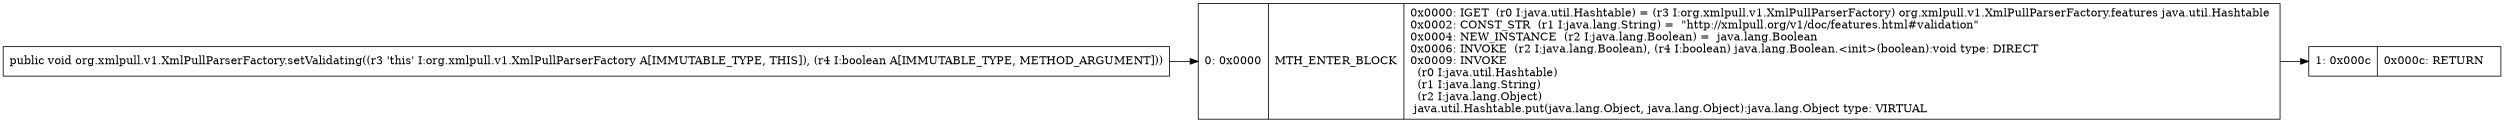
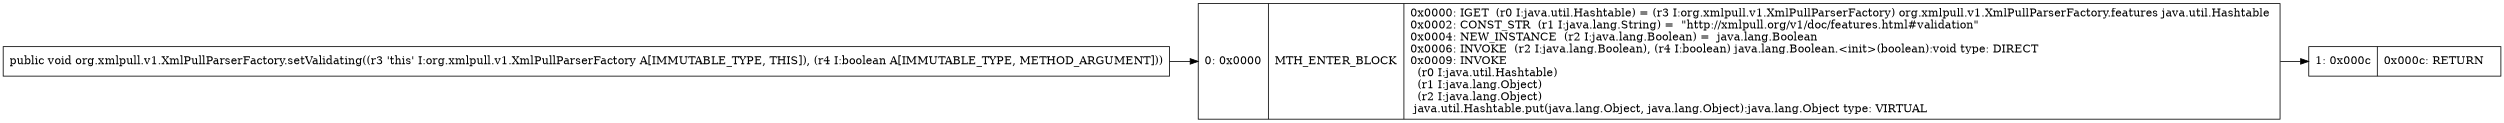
node "0: 0x0000": text "(r1 I:java.lang.String)" -> "(r1 I:java.lang.Object)"
